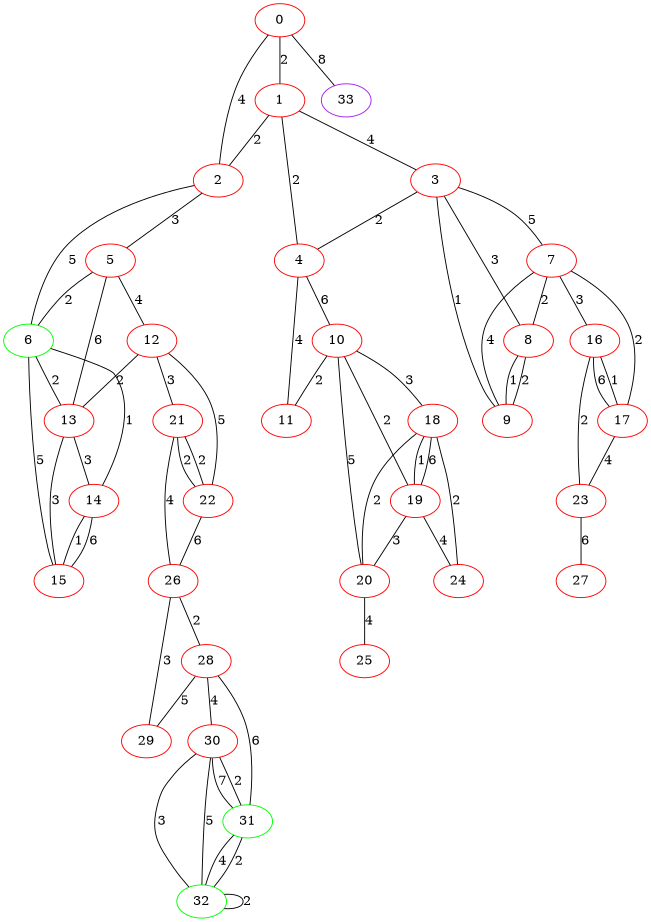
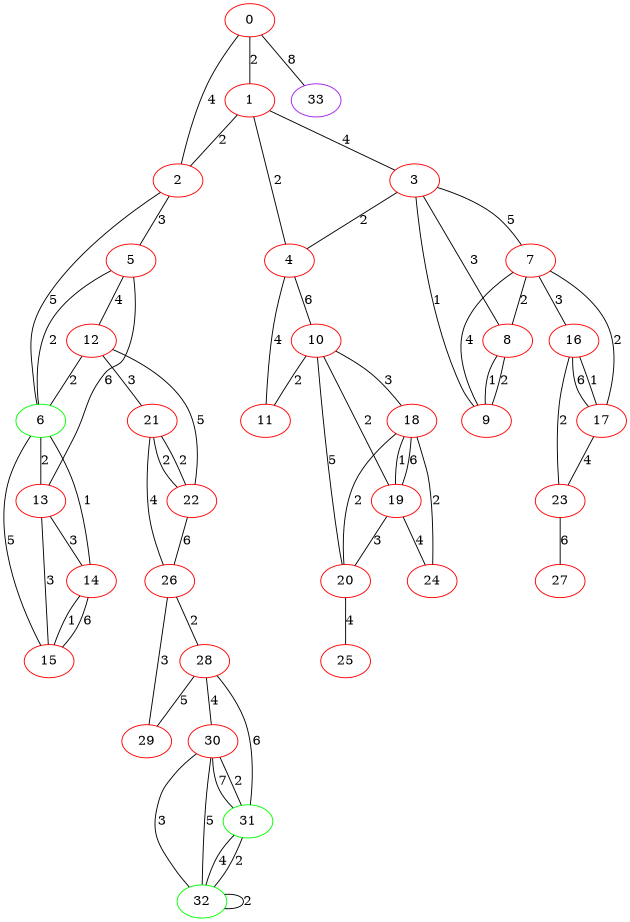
edge "12" -- "13": now "12" -- "6"
